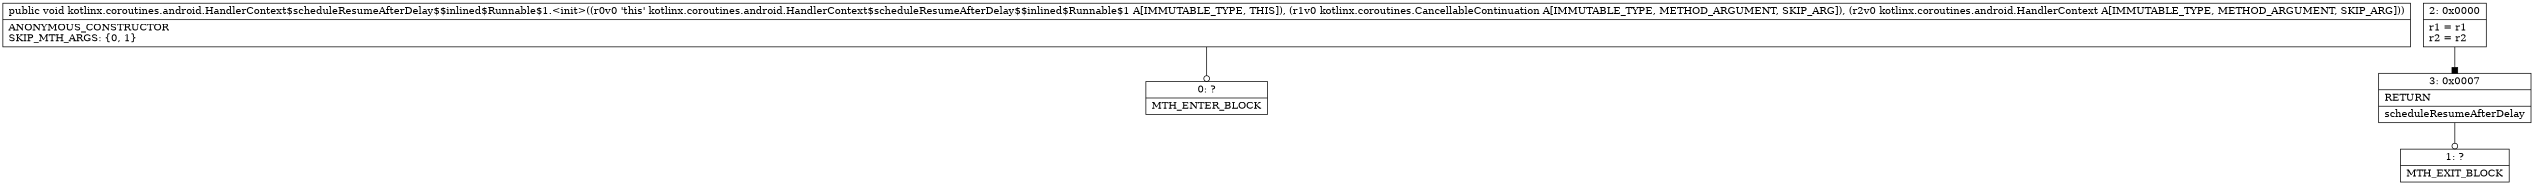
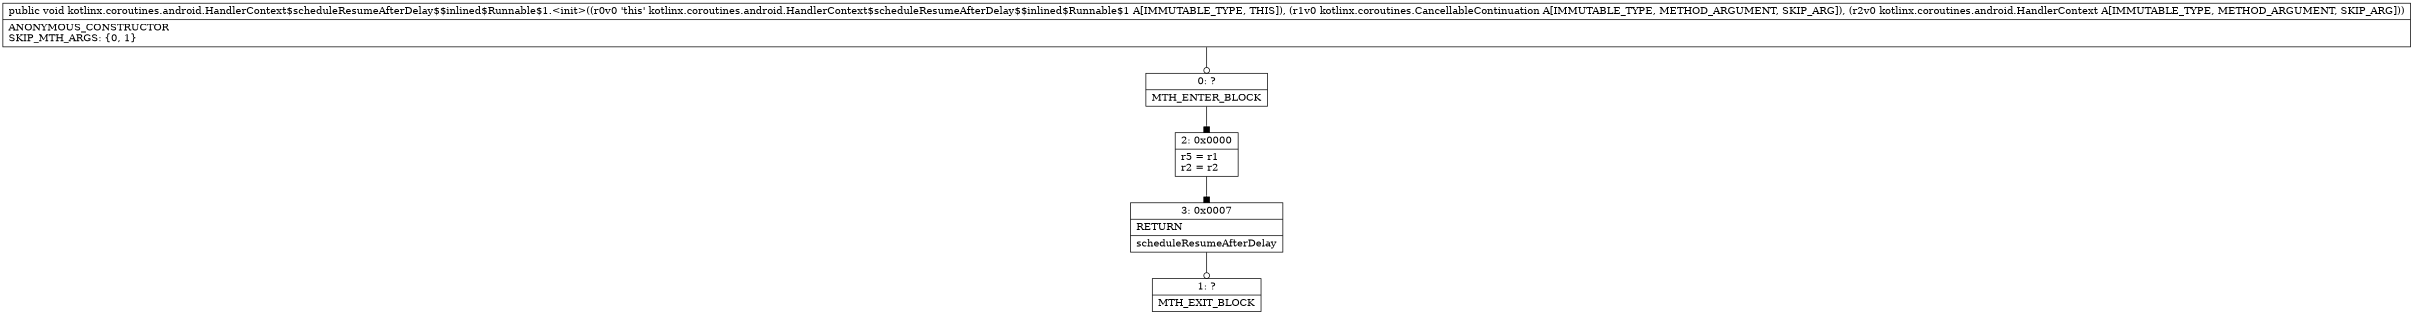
node "2: 0x0000": text "r1 = r1" -> "r5 = r1"
edge "0: ?" -> "2: 0x0000": added
